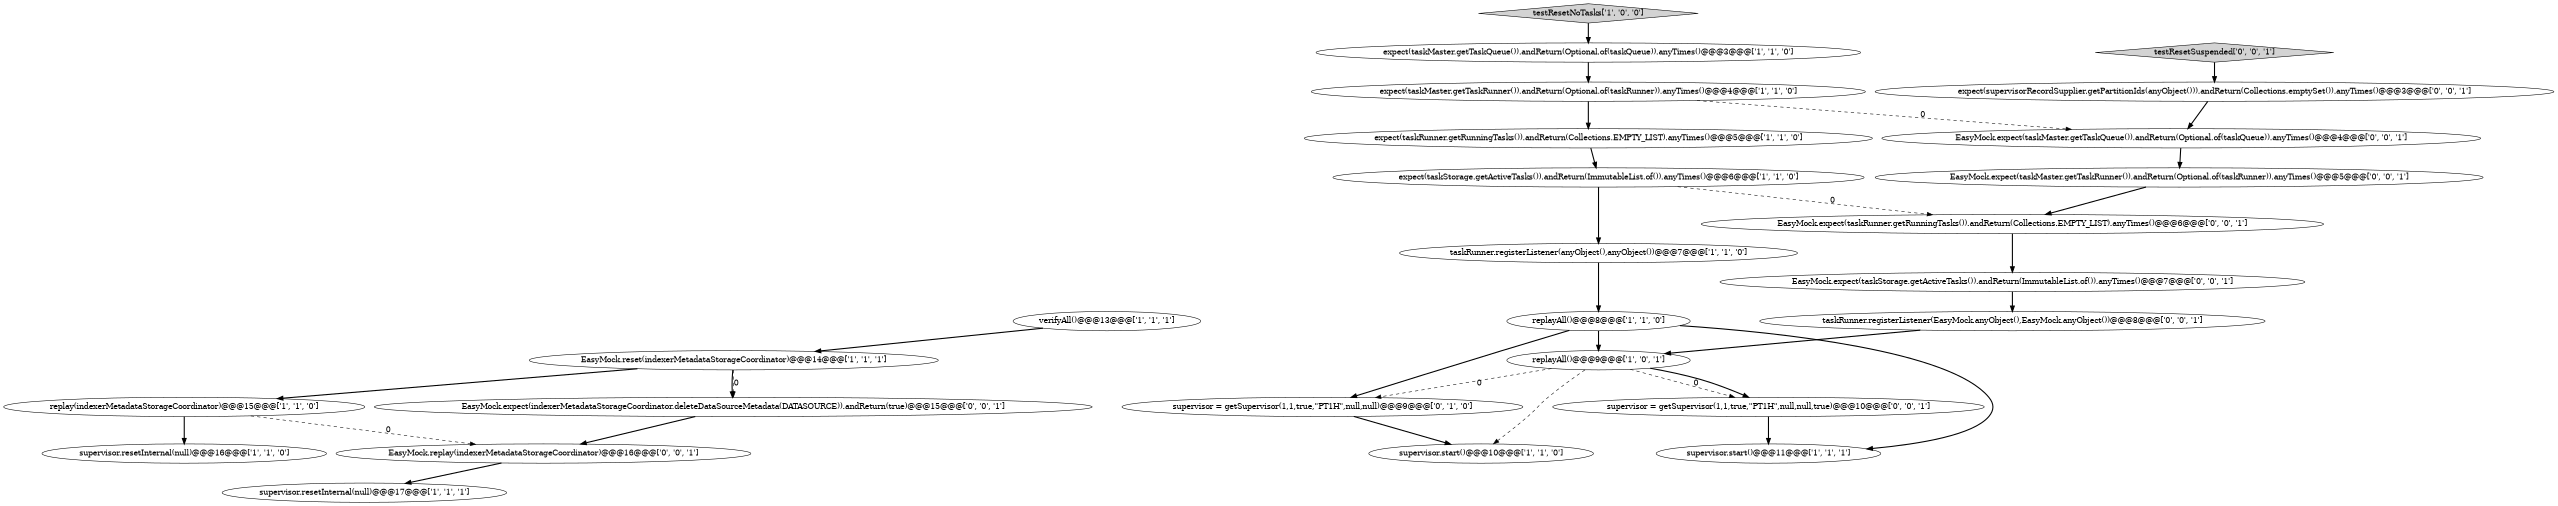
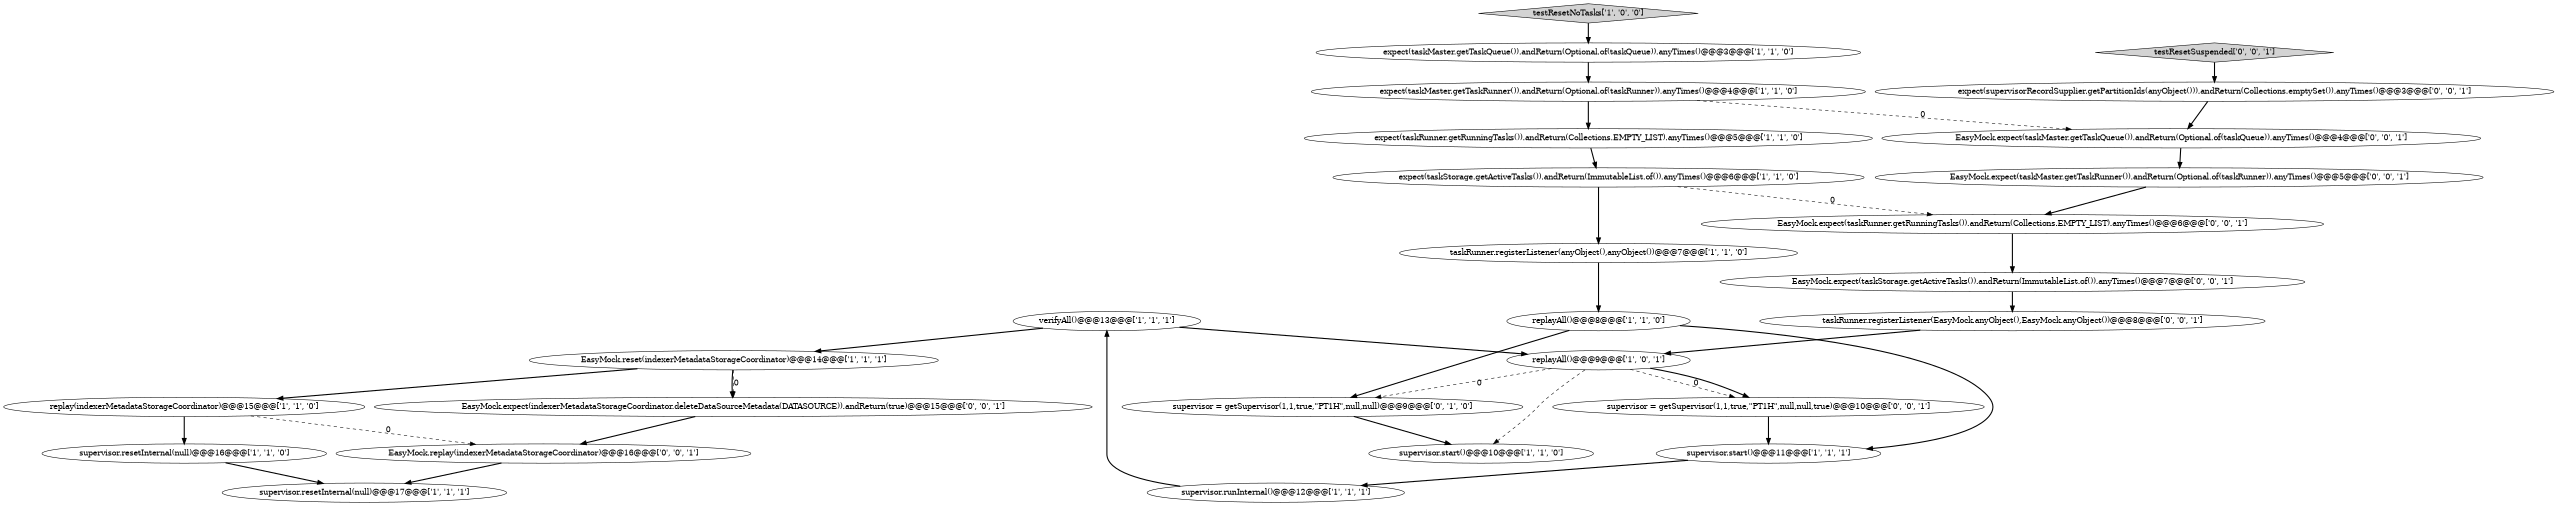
edge "replayAll()@@@8@@@['1', '1', '0']" -> "replayAll()@@@9@@@['1', '0', '1']": now "verifyAll()@@@13@@@['1', '1', '1']" -> "replayAll()@@@9@@@['1', '0', '1']"
edge "supervisor.resetInternal(null)@@@16@@@['1', '1', '0']" -> "supervisor.resetInternal(null)@@@17@@@['1', '1', '1']": added
node "supervisor.runInternal()@@@12@@@['1', '1', '1']": added
